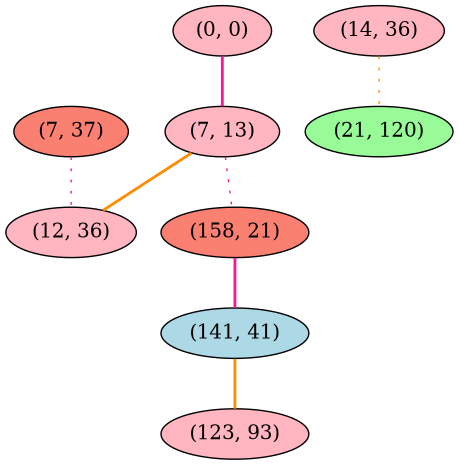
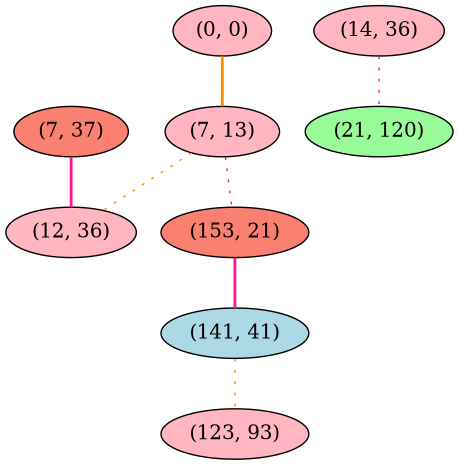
edge "(0, 0)" -- "(7, 13)": color deeppink -> darkorange
edge "(14, 36)" -- "(21, 120)": color darkorange -> deeppink
edge "(7, 37)" -- "(12, 36)": style dotted -> bold
edge "(7, 13)" -- "(12, 36)": style bold -> dotted
node "(158, 21)": label "(158, 21)" -> "(153, 21)"
edge "(141, 41)" -- "(123, 93)": style bold -> dotted
